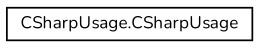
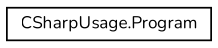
node "CSharpUsage.CSharpUsage": label "CSharpUsage.CSharpUsage" -> "CSharpUsage.Program"
